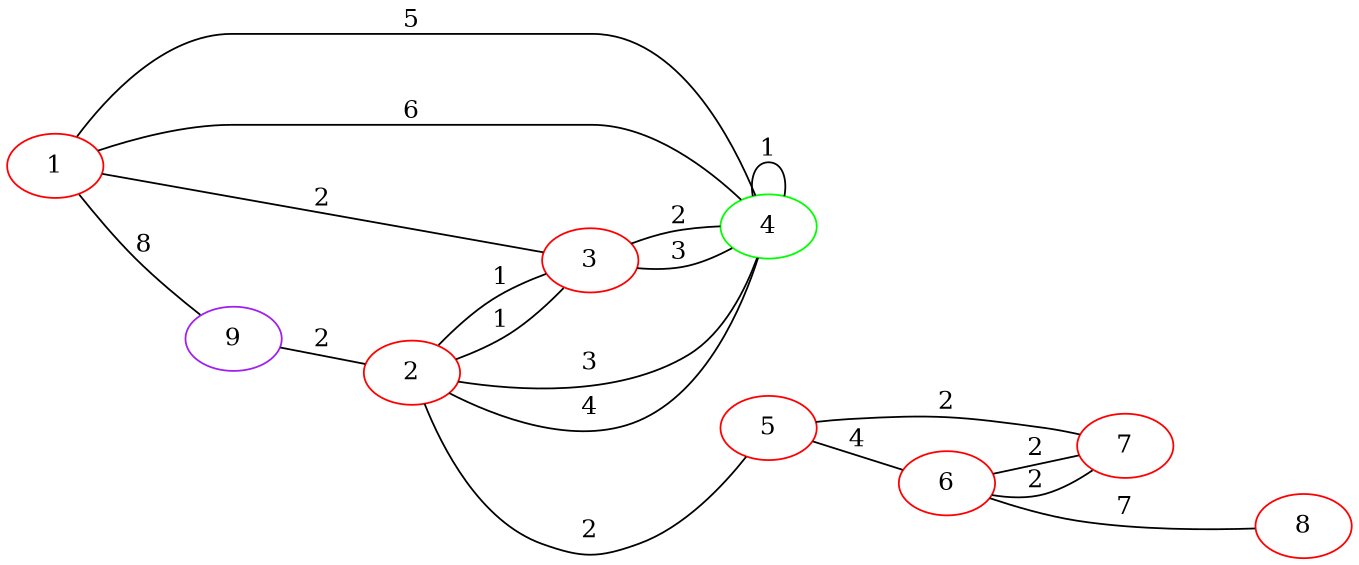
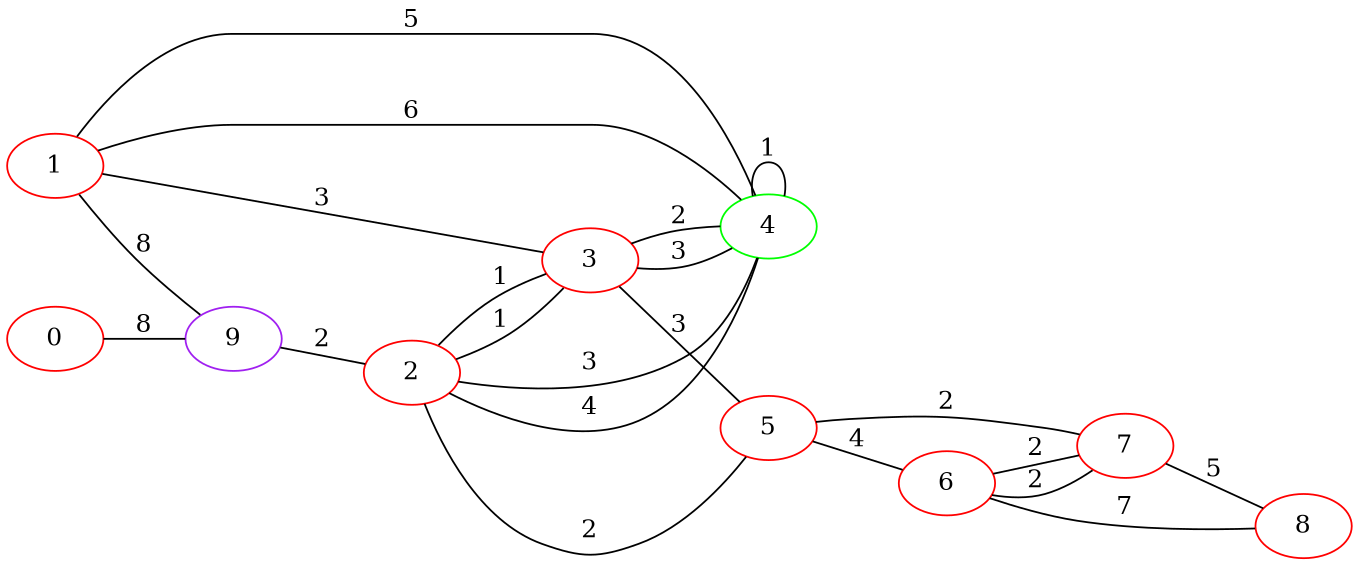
edge "1" -- "3": label "2" -> "3"
node "0": added
edge "3" -- "5": added, label "3"
edge "7" -- "8": added, label "5"
